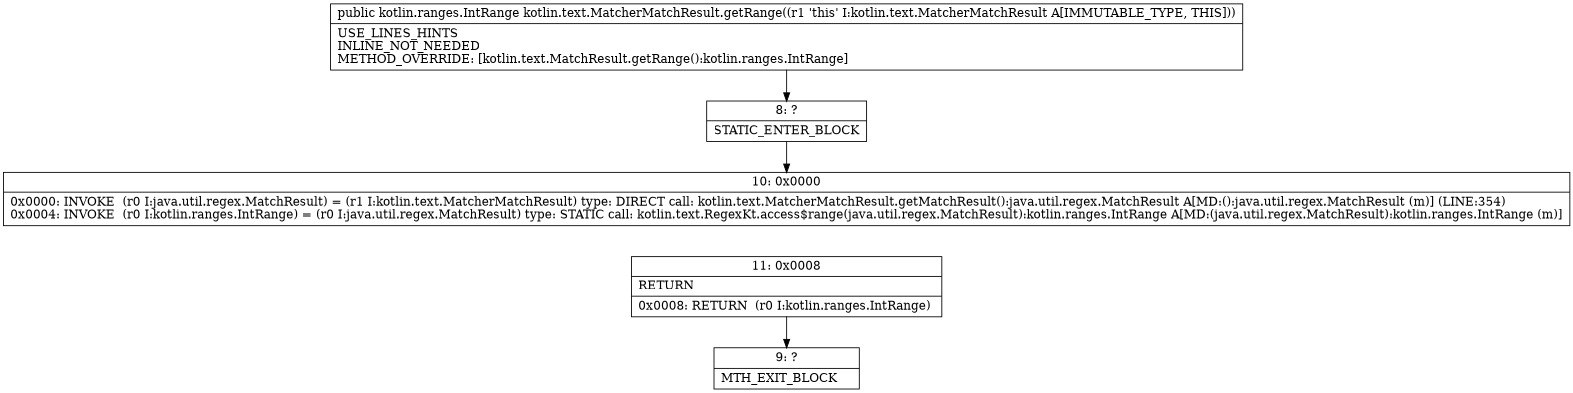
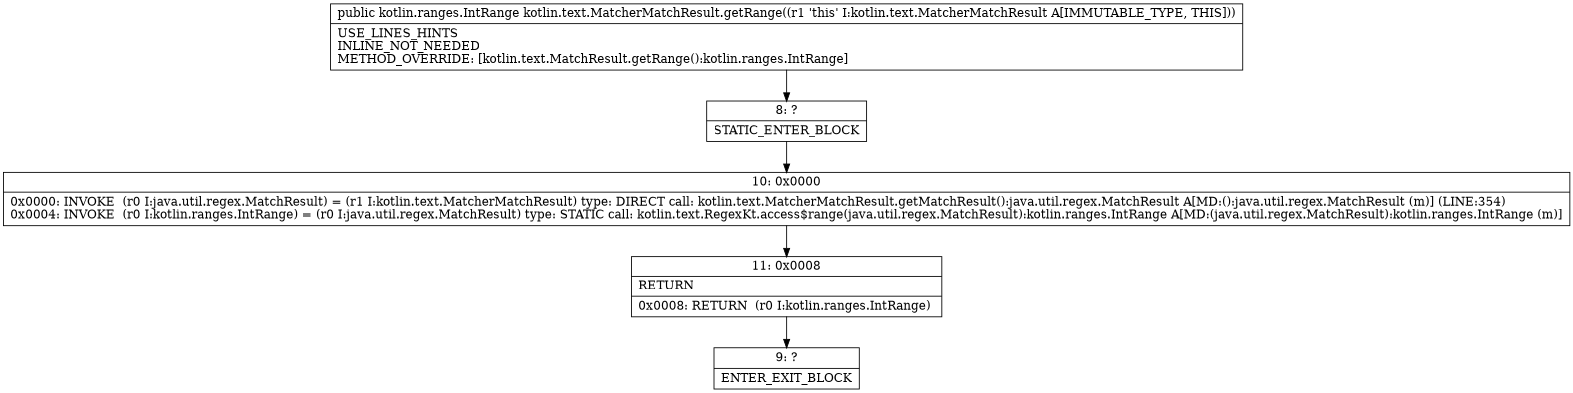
edge "10: 0x0000" -> "11: 0x0008": added
node "9: ?": text "MTH_EXIT_BLOCK" -> "ENTER_EXIT_BLOCK"
